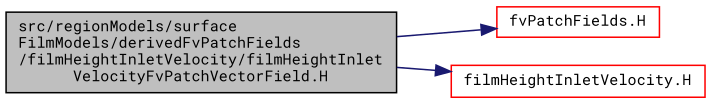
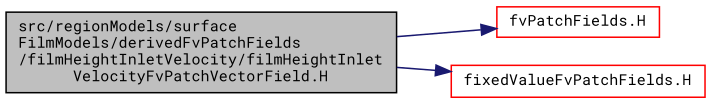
node "filmHeightInletVelocity.H": label "filmHeightInletVelocity.H" -> "fixedValueFvPatchFields.H"
